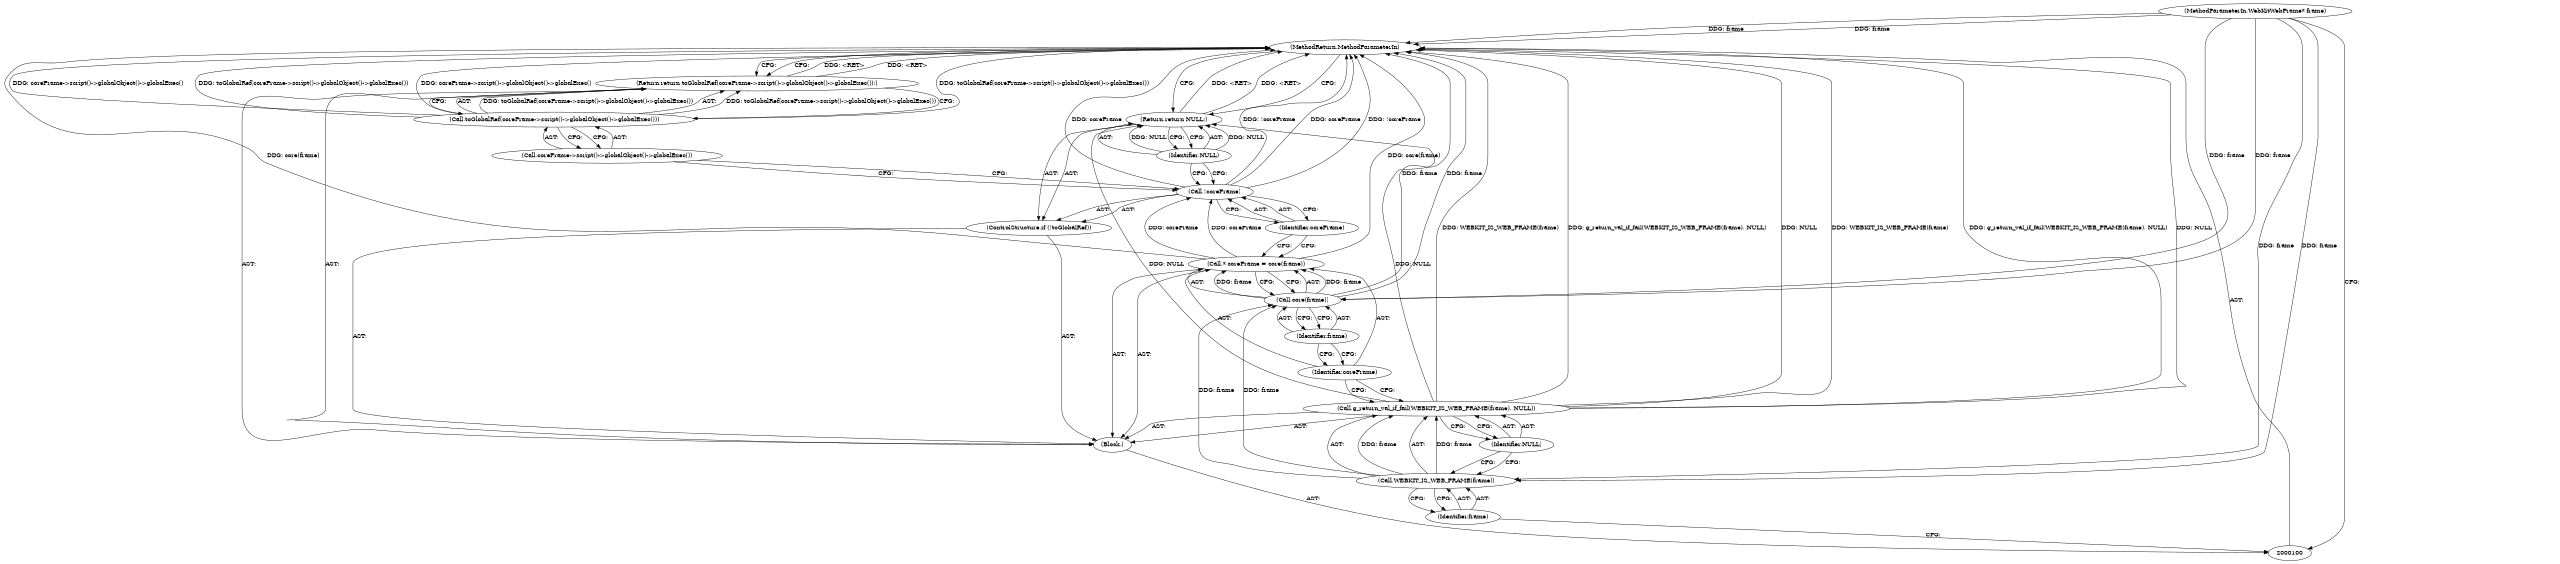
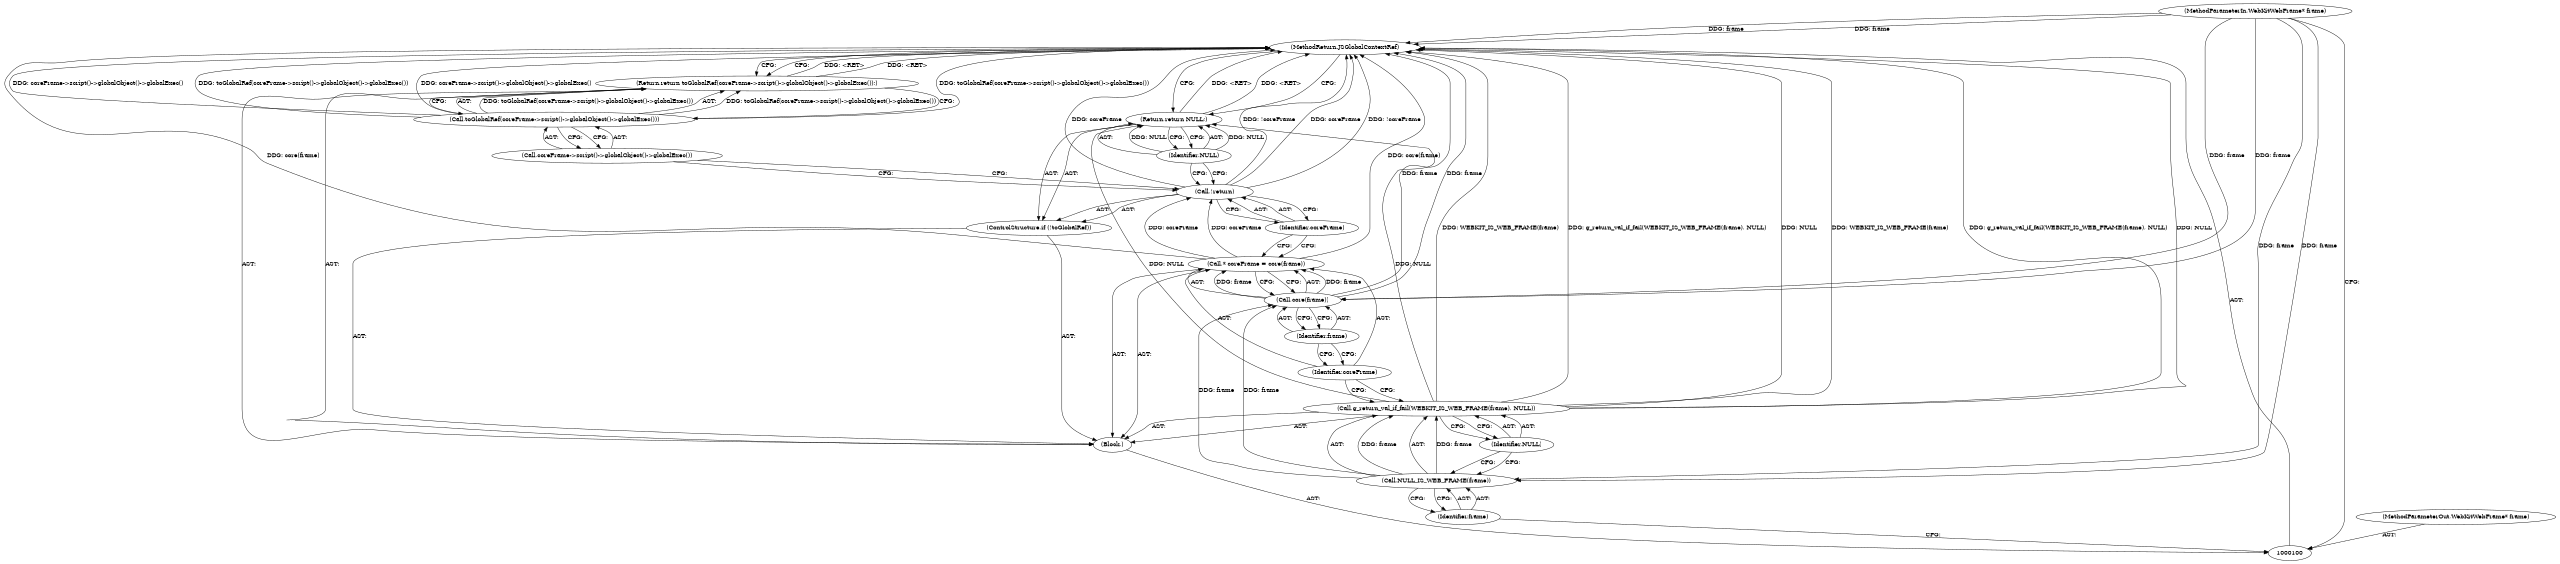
node "(MethodReturn,MethodParameterIn)": label "(MethodReturn,MethodParameterIn)" -> "(MethodReturn,JSGlobalContextRef)"
node "(Call,!coreFrame)": label "(Call,!coreFrame)" -> "(Call,!return)"
node "(Call,WEBKIT_IS_WEB_FRAME(frame))": label "(Call,WEBKIT_IS_WEB_FRAME(frame))" -> "(Call,NULL_IS_WEB_FRAME(frame))"
node "(MethodParameterOut,WebKitWebFrame* frame)": added
node "2000100": label "2000100" -> "1000100"
